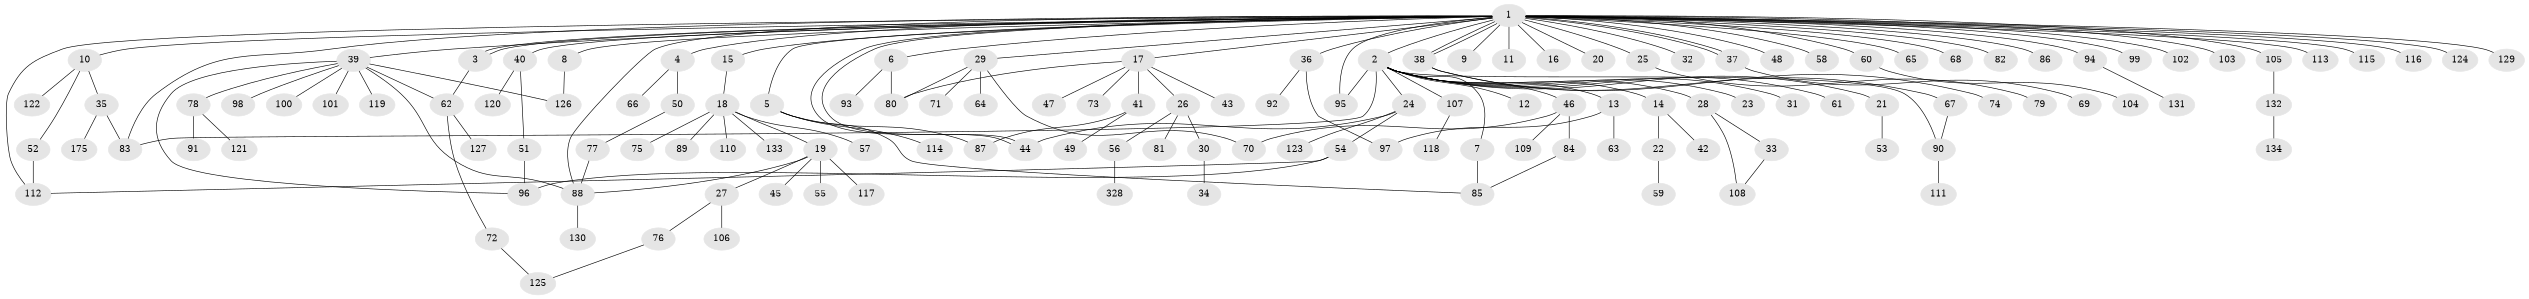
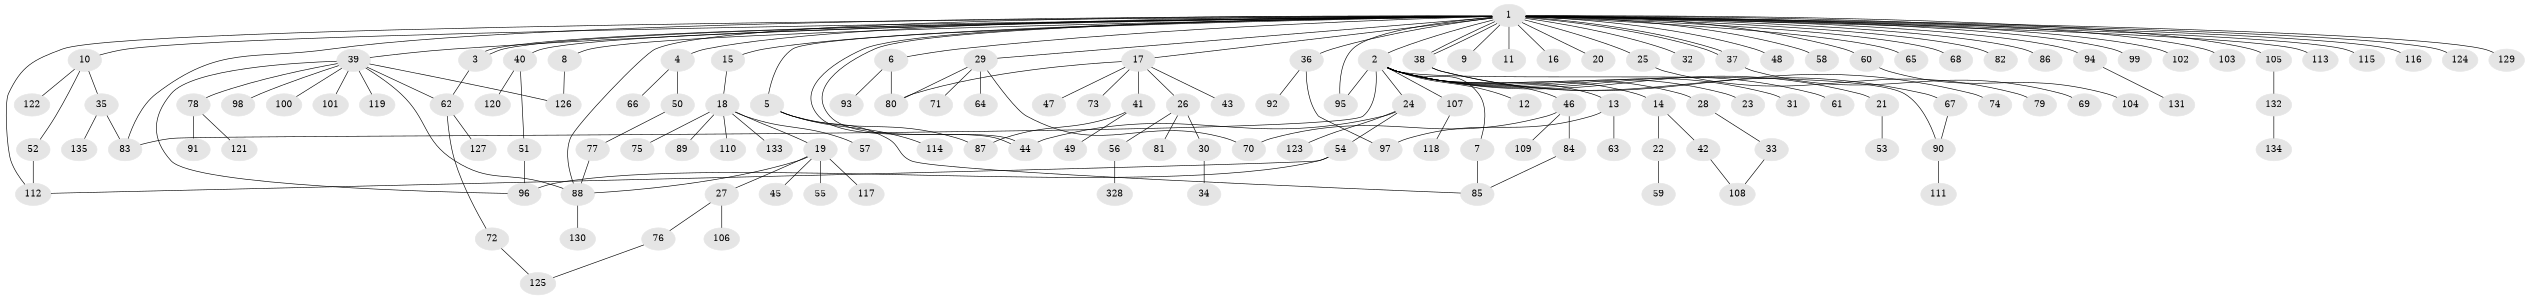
edge "28" -- "108": now "42" -- "108"
node "175": label "175" -> "135"
